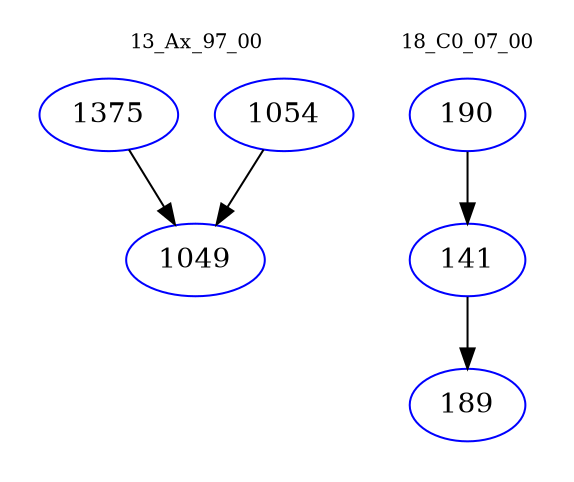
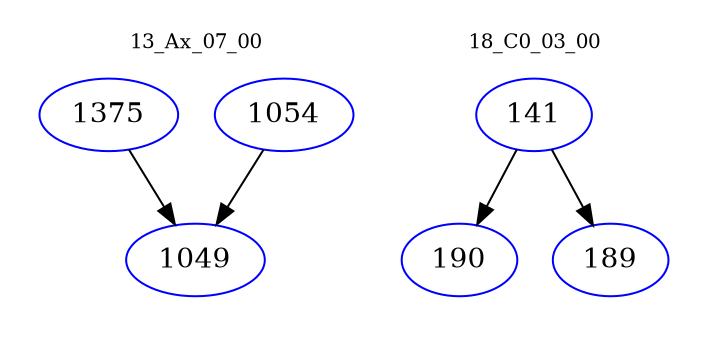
cluster "13_Ax_97_00": label "13_Ax_97_00" -> "13_Ax_07_00"
cluster "18_C0_07_00": label "18_C0_07_00" -> "18_C0_03_00"
edge "190" -> "141": reversed
